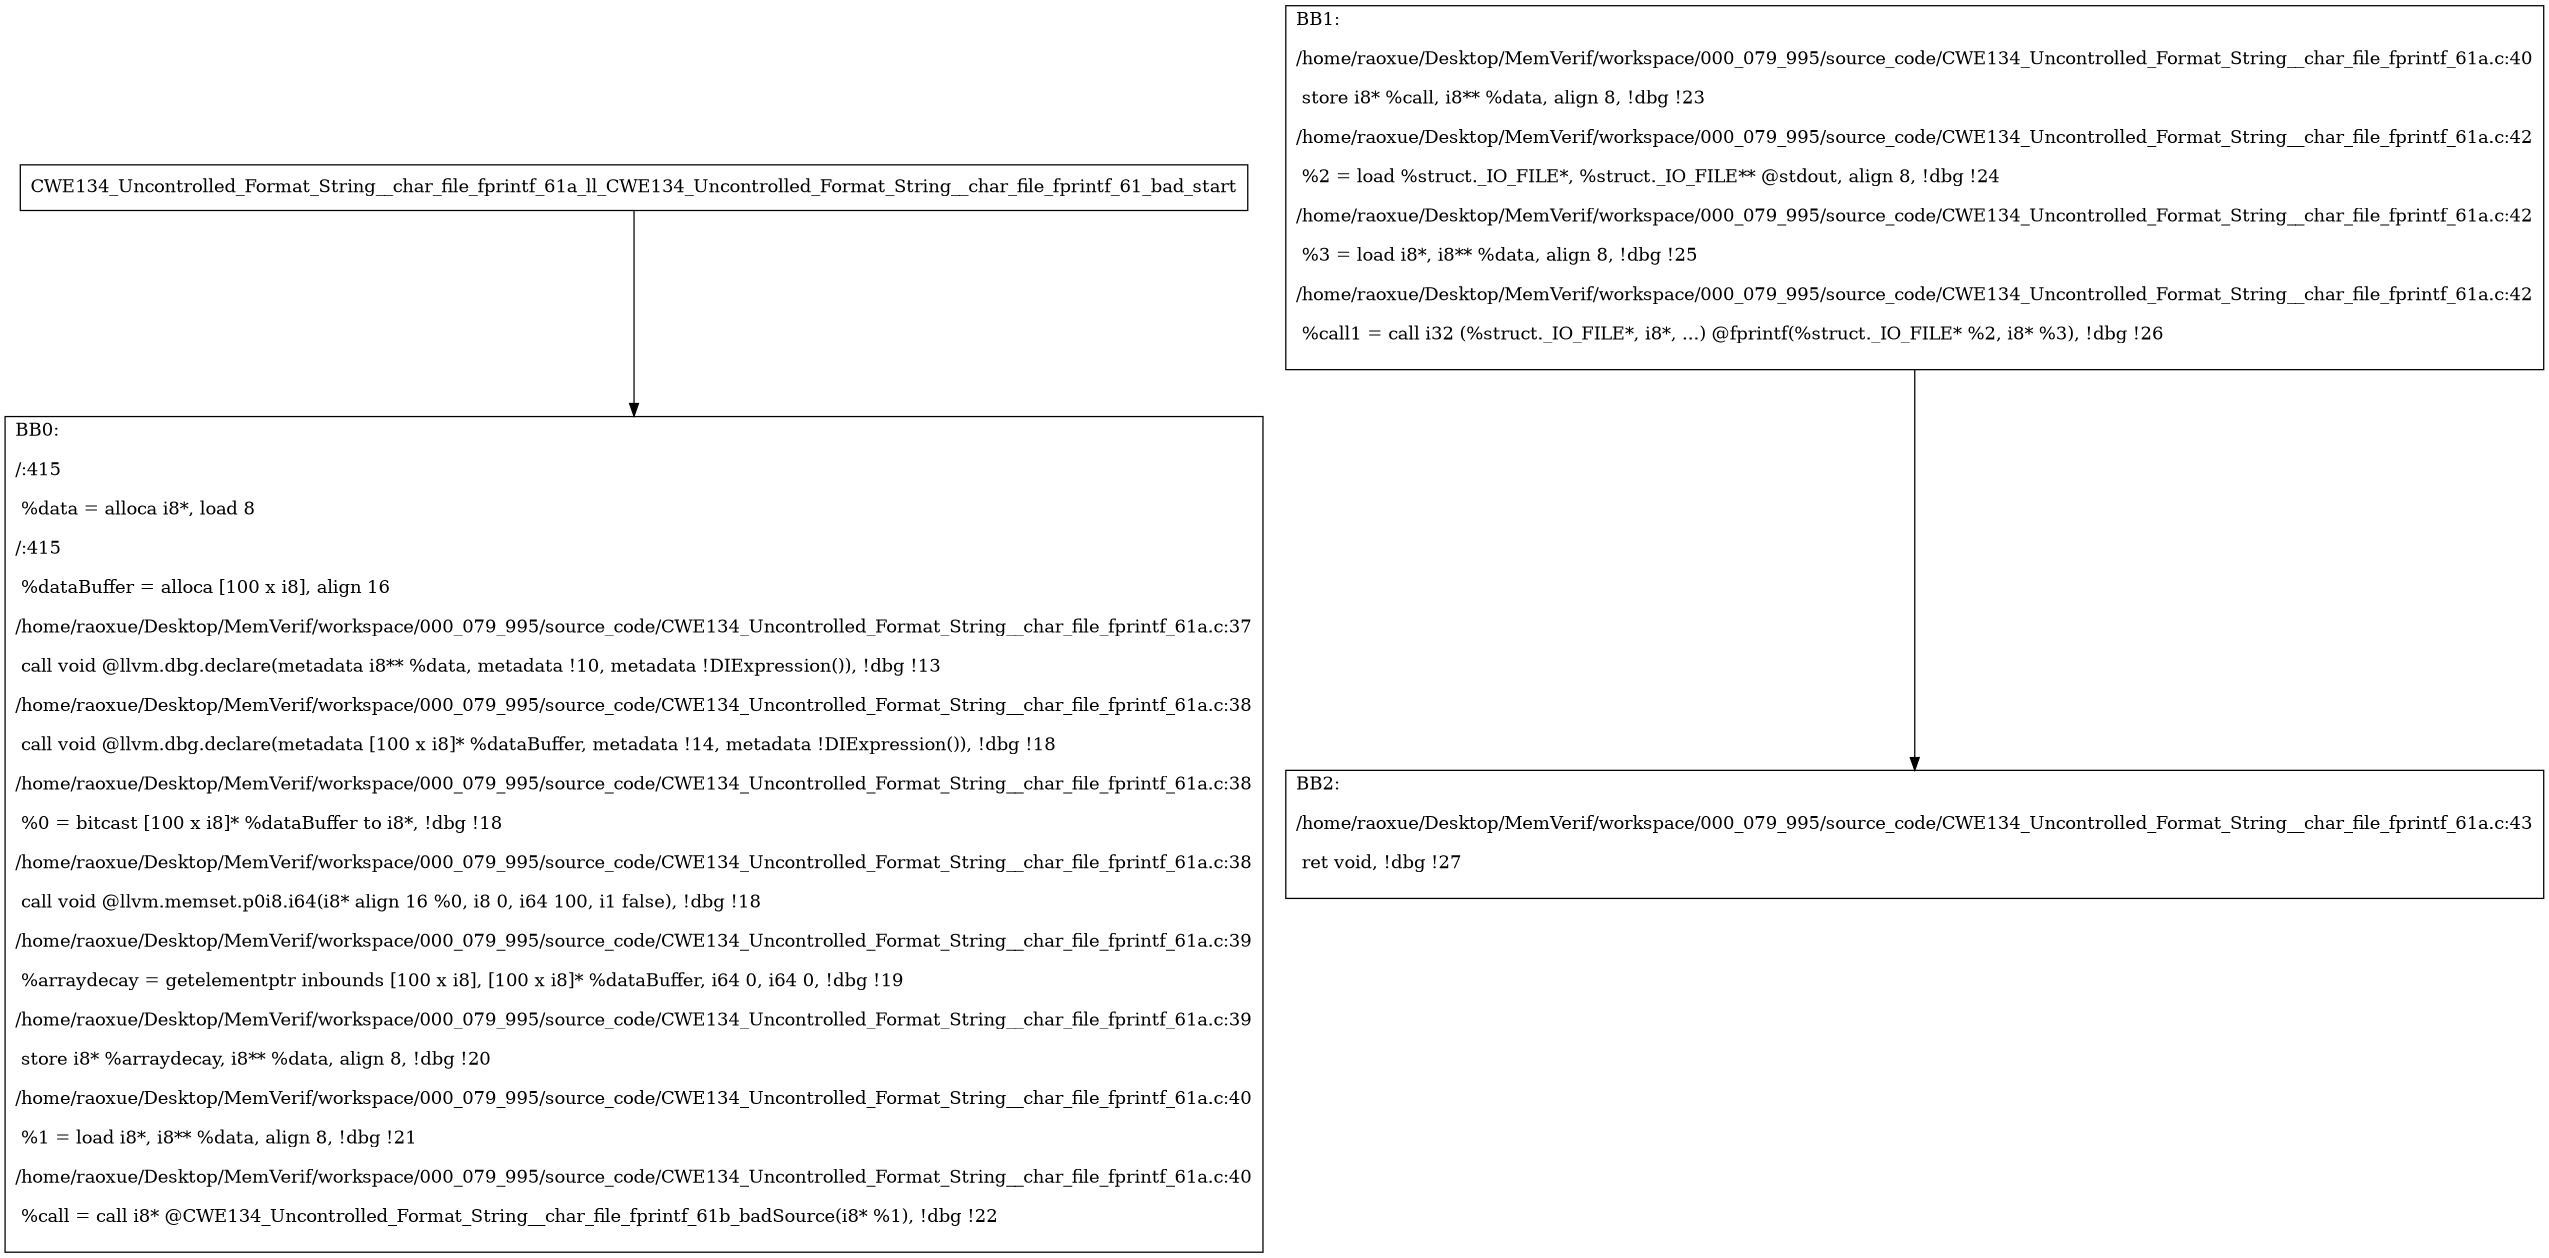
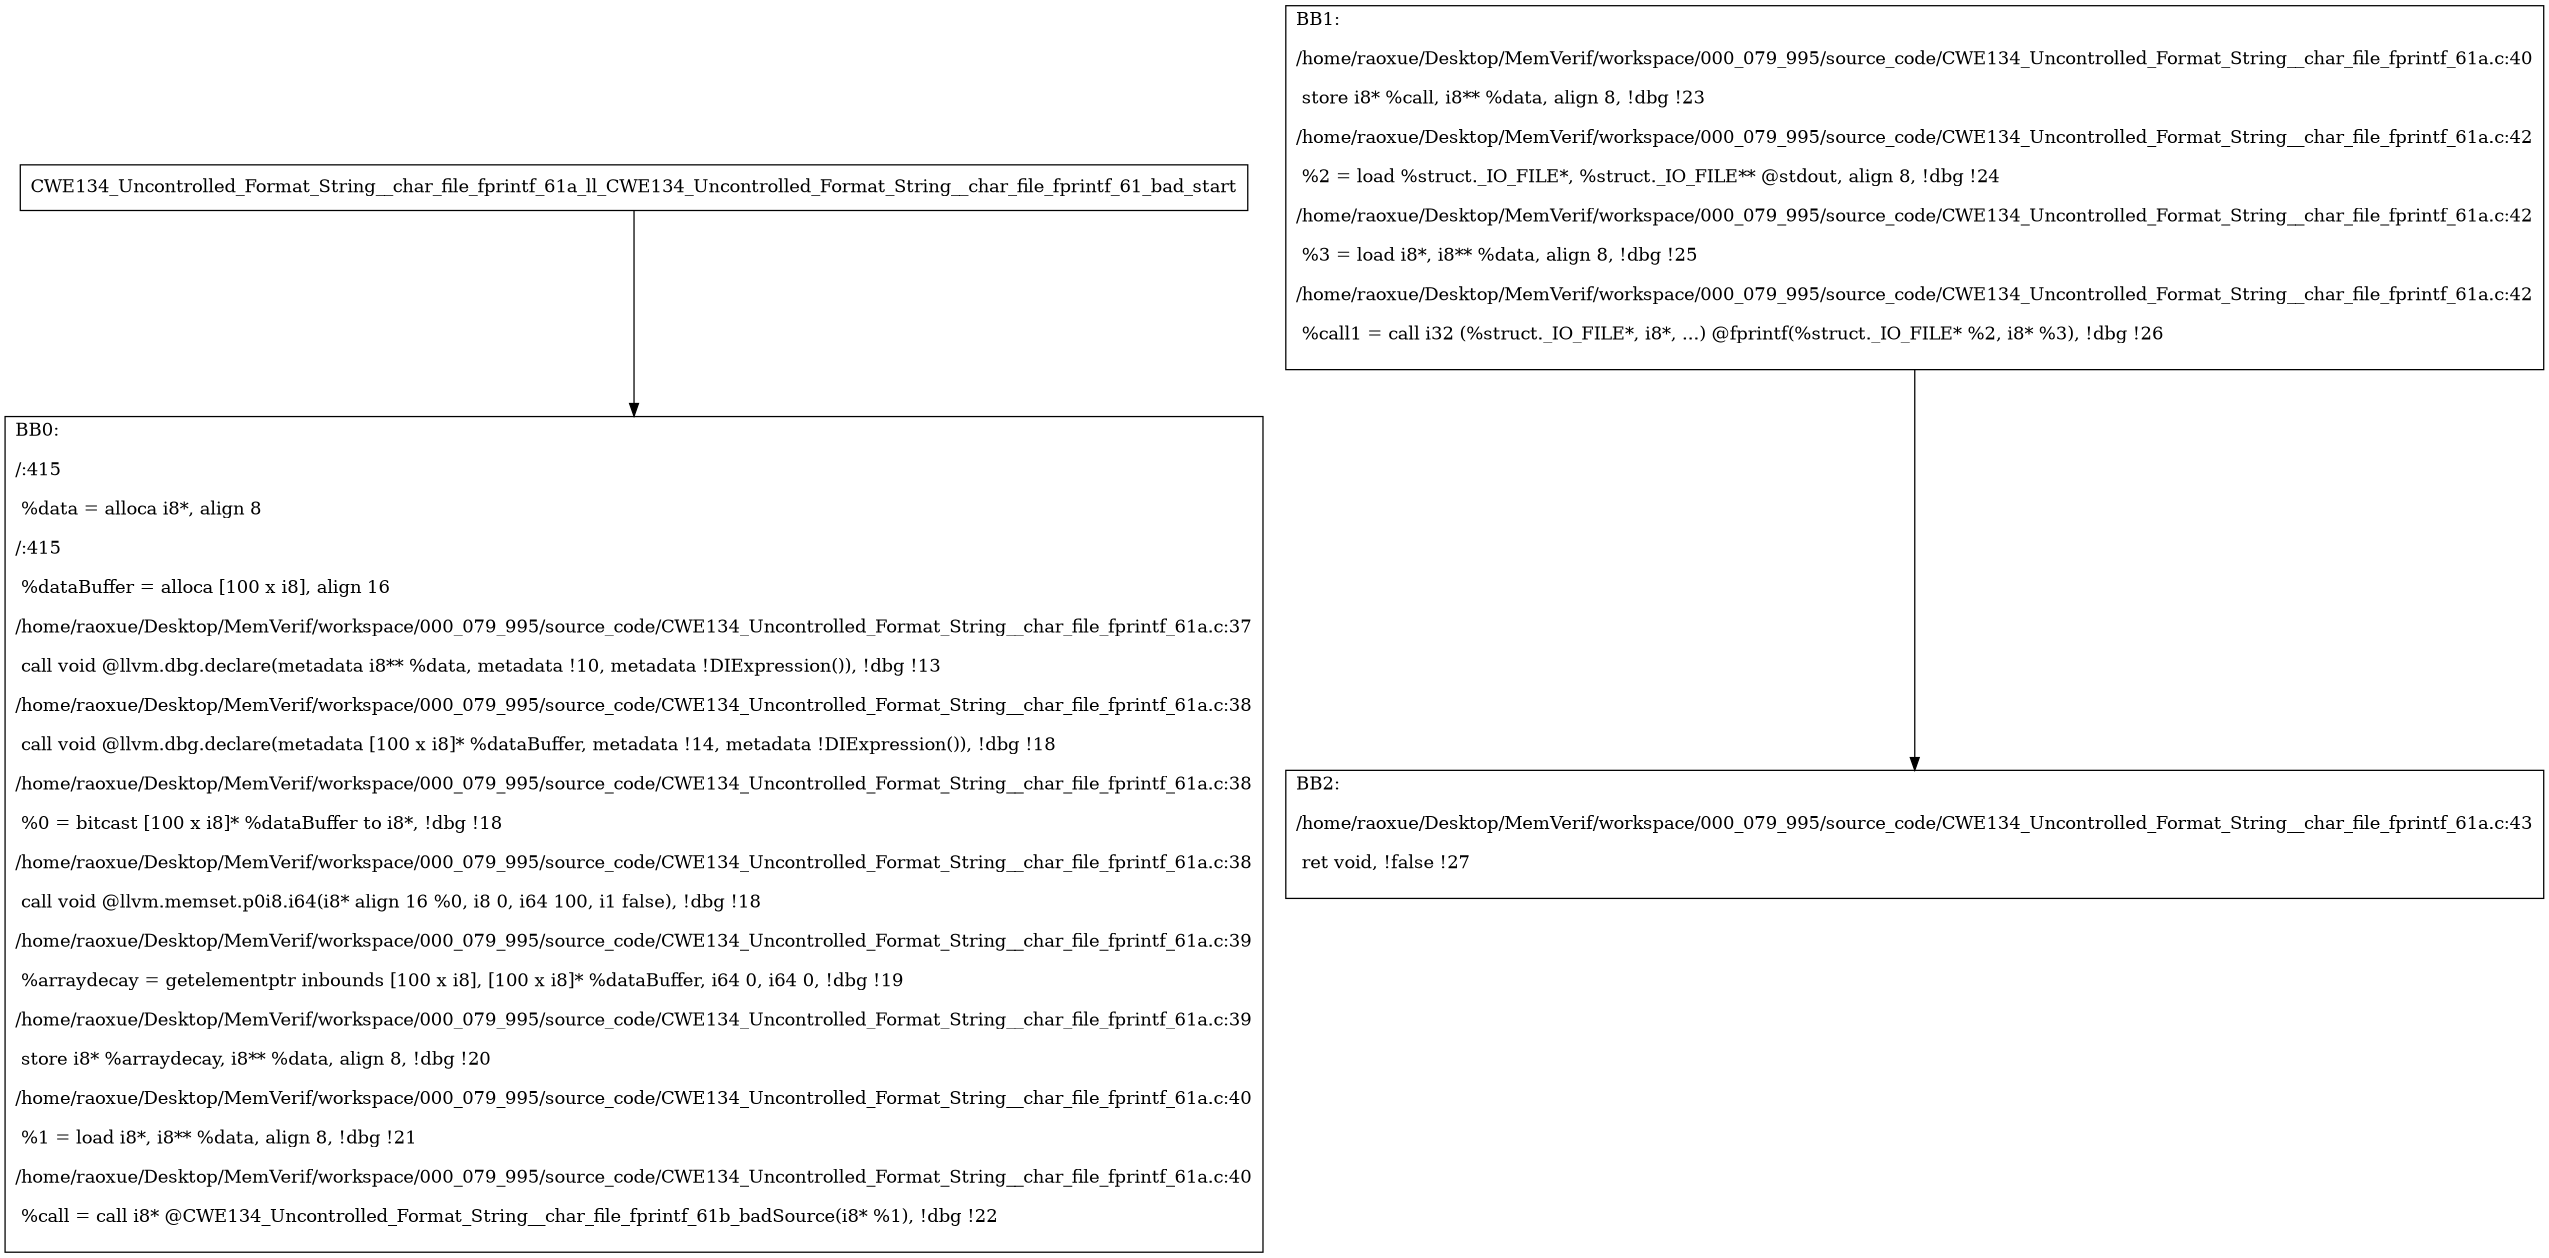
node "BB0:": text "%data = alloca i8*, load 8" -> "%data = alloca i8*, align 8"
node "BB2:": text "ret void, !dbg !27" -> "ret void, !false !27"
